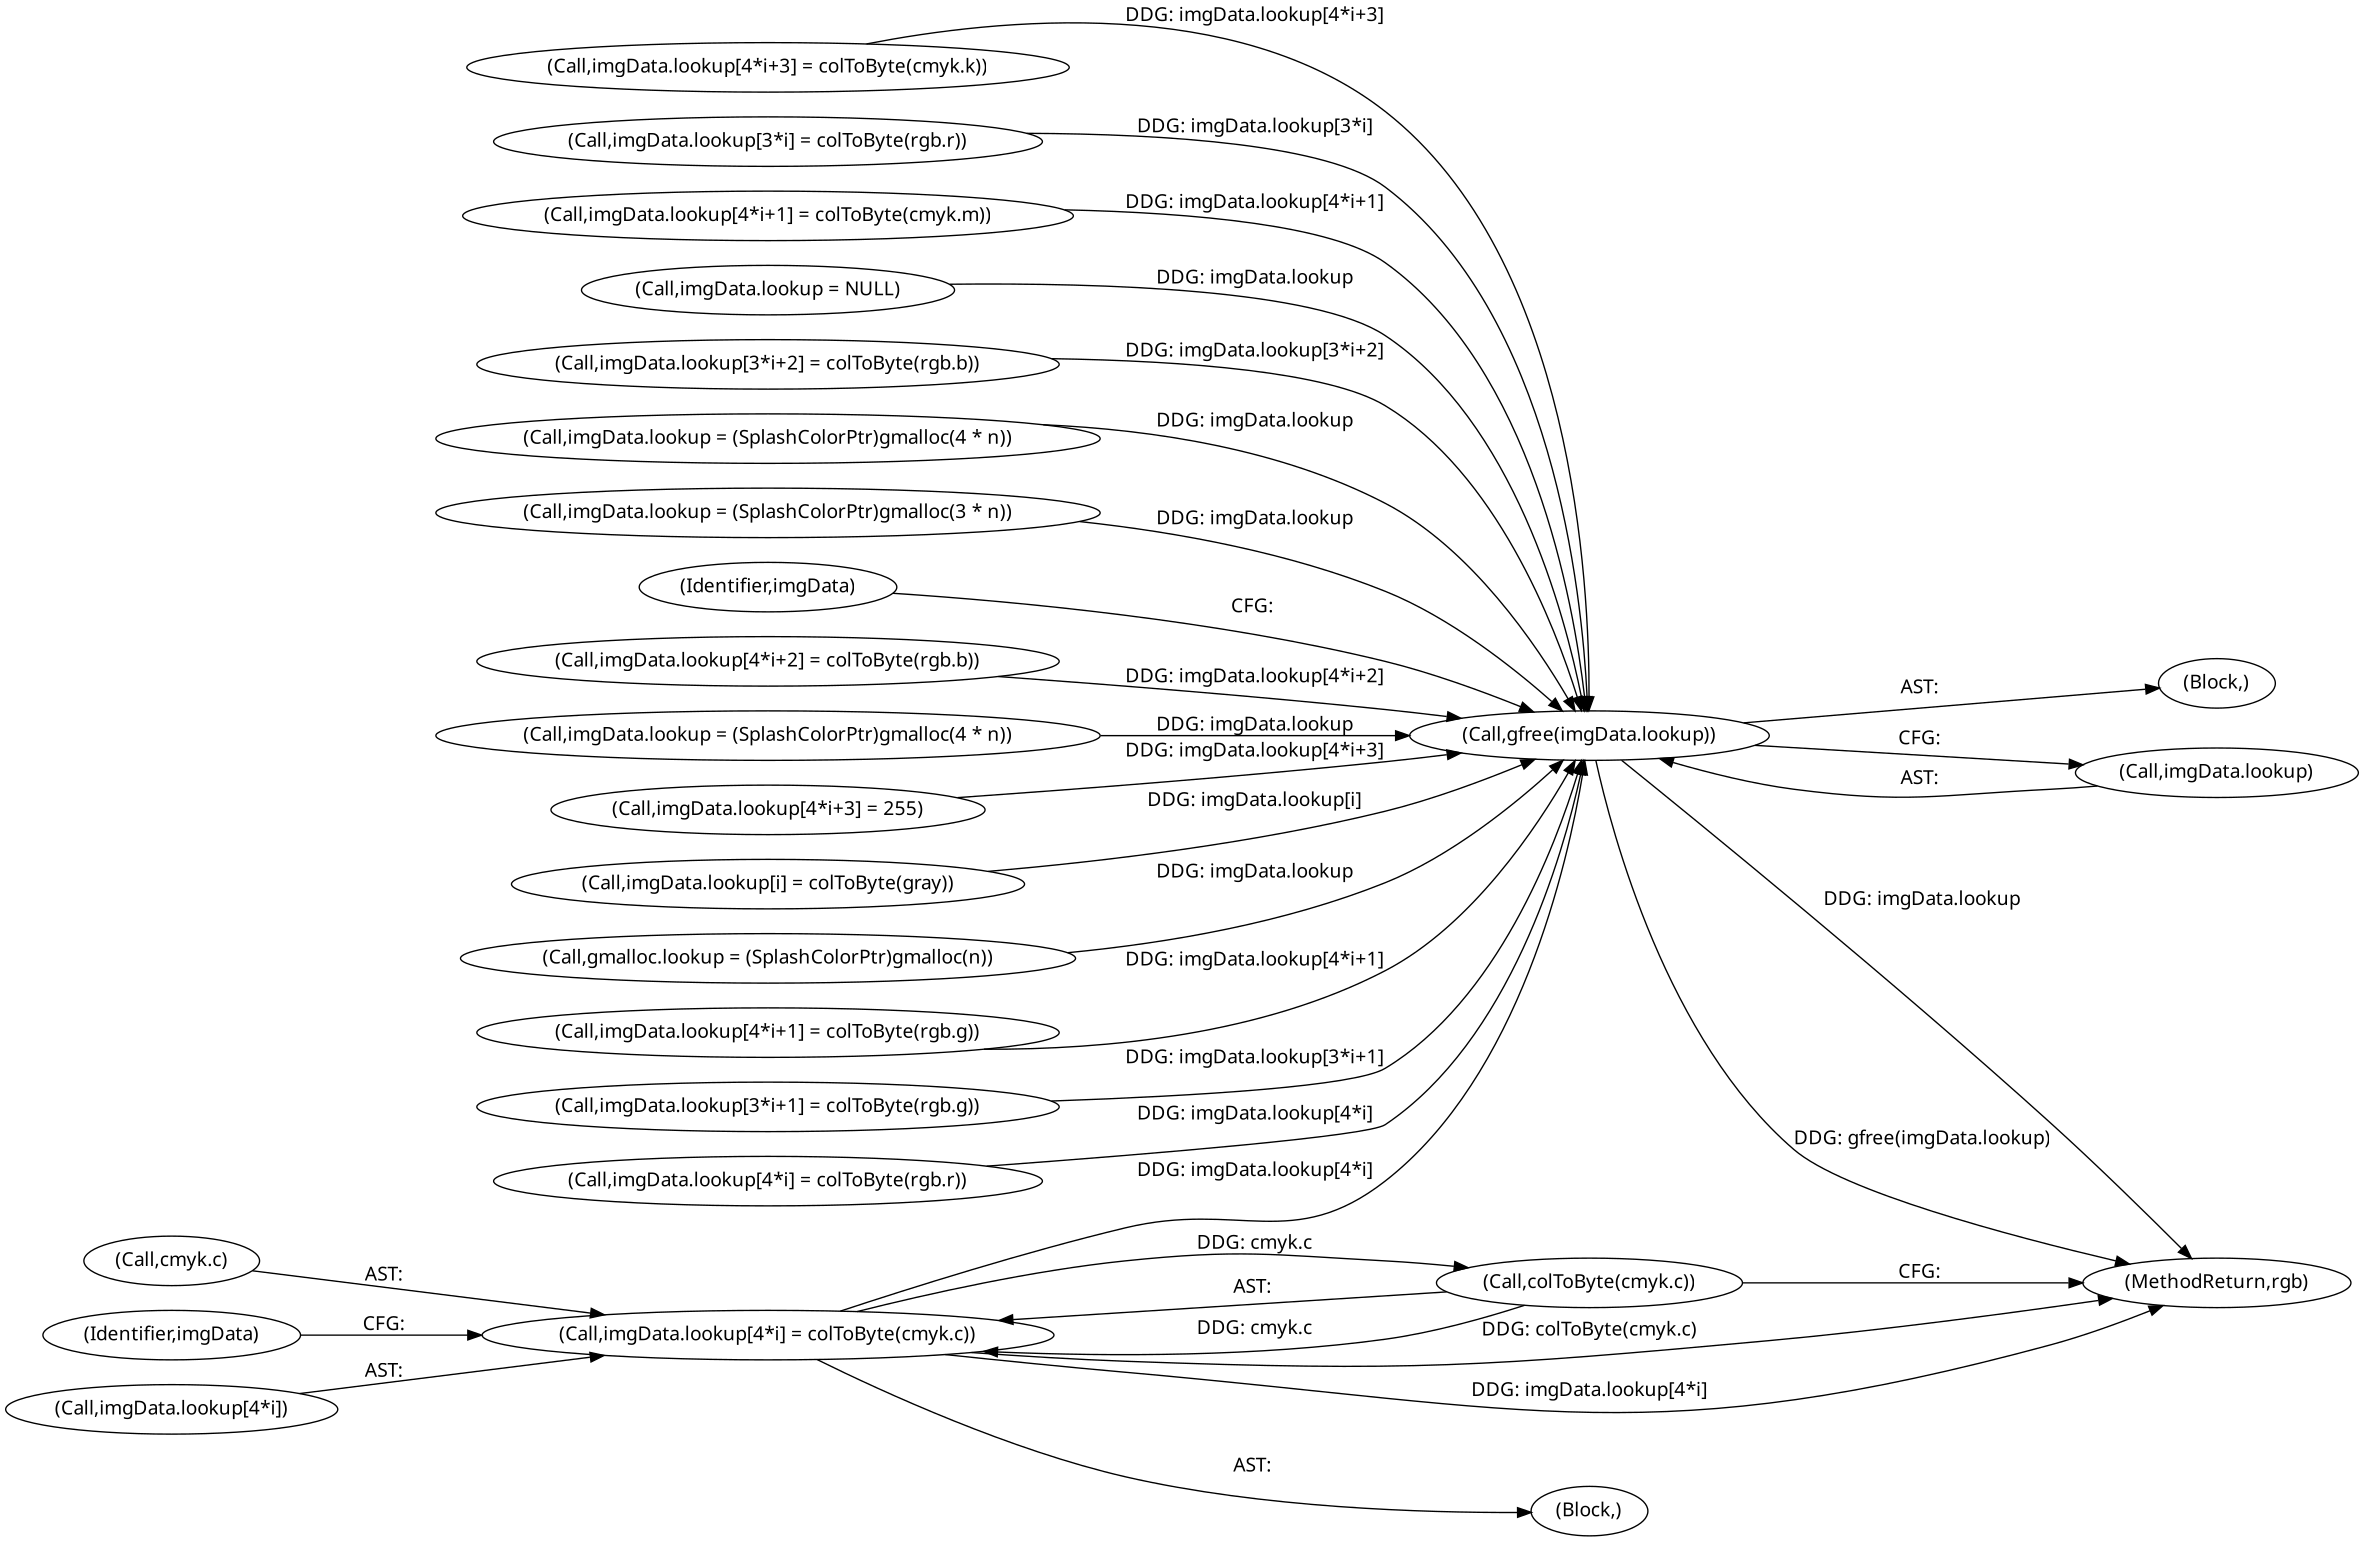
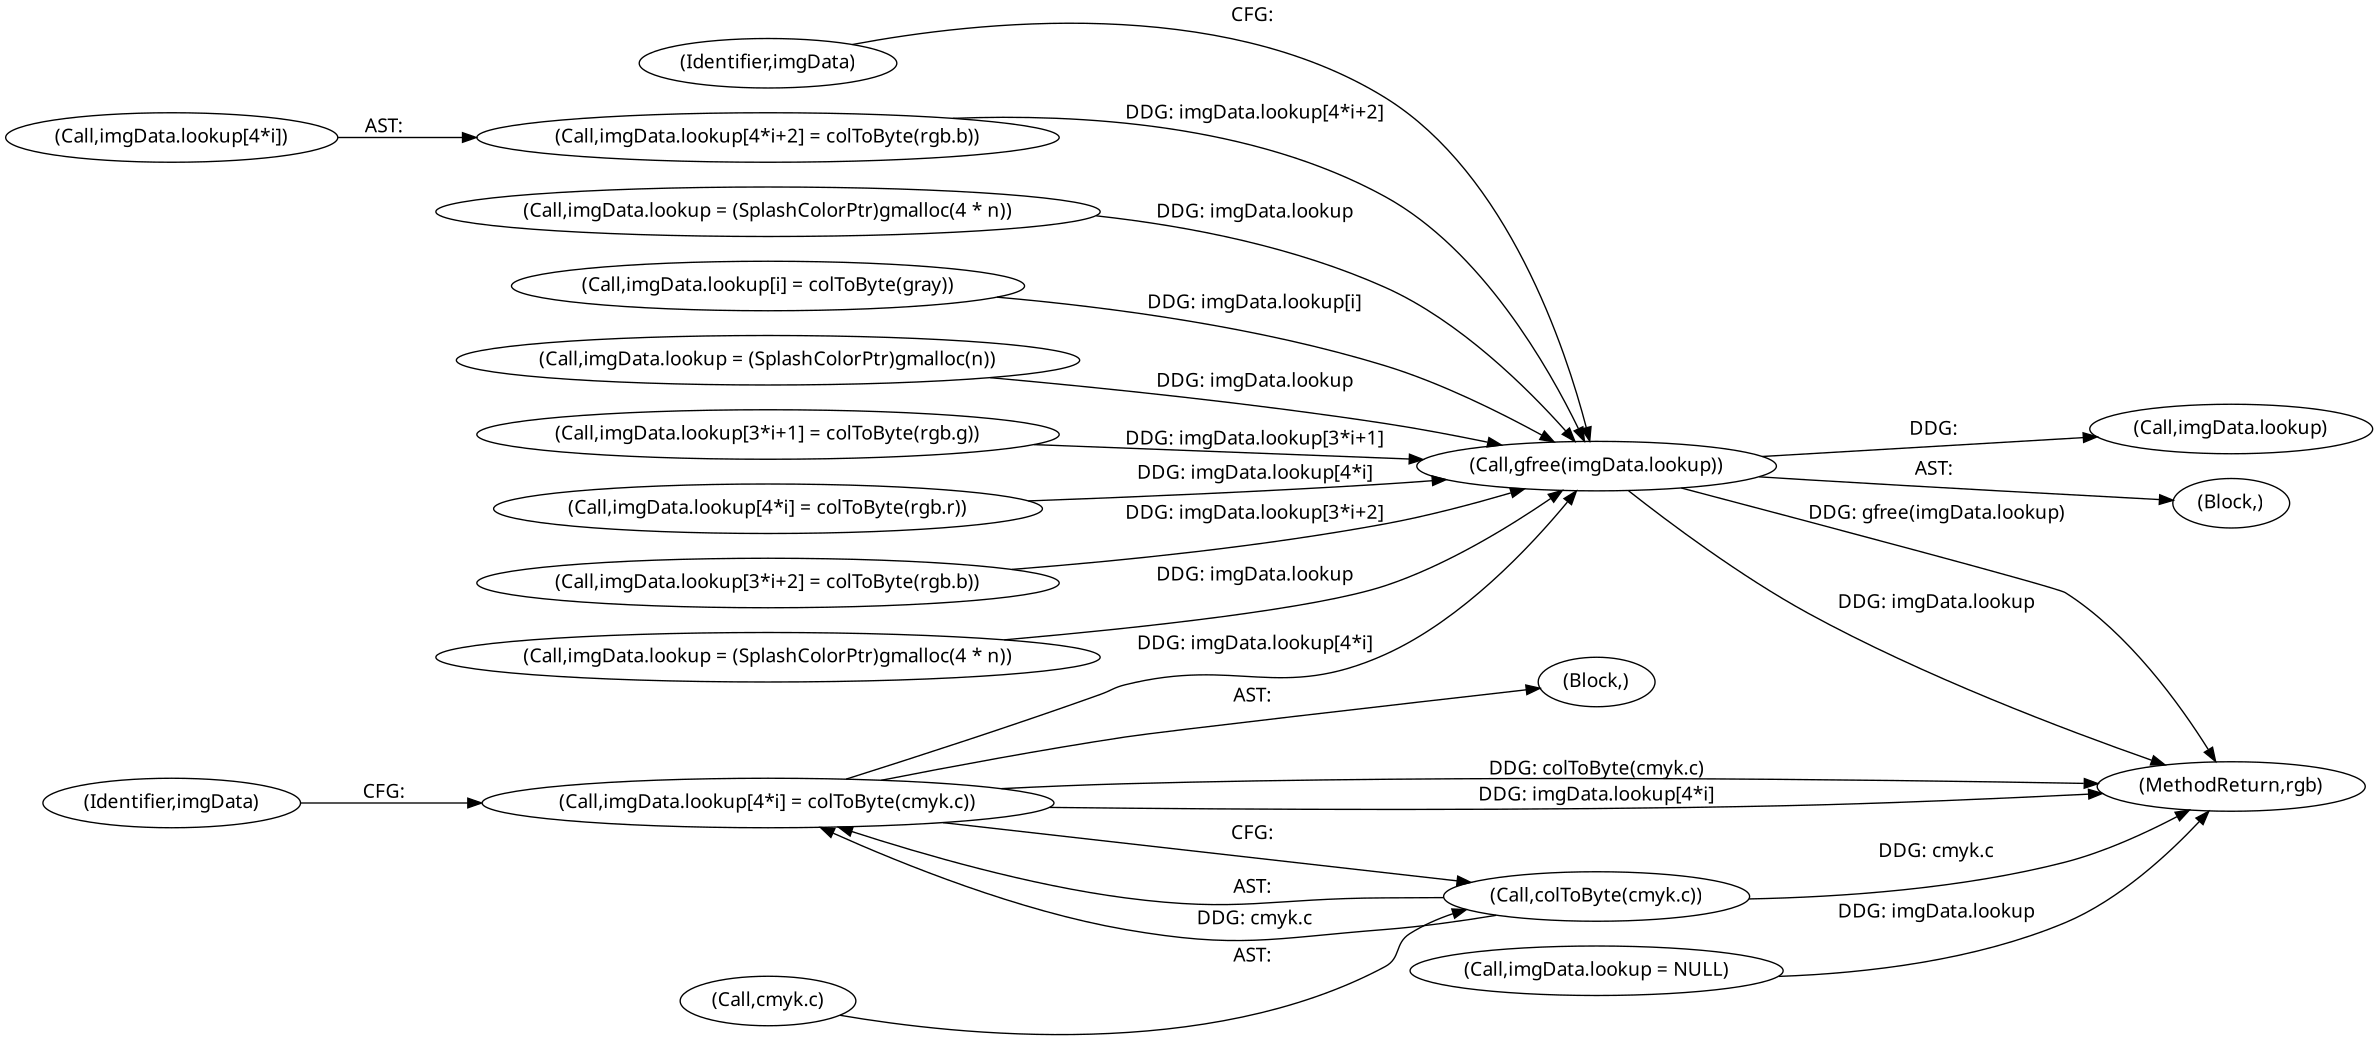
node "(Call,imgData.lookup[4*i+3] = colToByte(cmyk.k))": removed
node "(Call,imgData.lookup[3*i] = colToByte(rgb.r))": removed
node "(Call,imgData.lookup[4*i+1] = colToByte(cmyk.m))": removed
edge "(Call,imgData.lookup = NULL)" -> "(Call,gfree(imgData.lookup))": now "(Call,imgData.lookup = NULL)" -> "(MethodReturn,rgb)"
node "(Call,imgData.lookup = (SplashColorPtr)gmalloc(3 * n))": removed
edge "(Call,gfree(imgData.lookup))" -> "(Call,imgData.lookup)": label "CFG: " -> "DDG: "
edge "(Call,imgData.lookup)" -> "(Call,gfree(imgData.lookup))": removed, label "AST:"
node "(Call,imgData.lookup[4*i+3] = 255)": removed
node "(Call,gmalloc.lookup = (SplashColorPtr)gmalloc(n))": label "(Call,gmalloc.lookup = (SplashColorPtr)gmalloc(n))" -> "(Call,imgData.lookup = (SplashColorPtr)gmalloc(n))"
node "(Call,imgData.lookup[4*i+1] = colToByte(rgb.g))": removed
edge "(Call,imgData.lookup[4*i] = colToByte(cmyk.c))" -> "(Call,colToByte(cmyk.c))": label "DDG: cmyk.c" -> "CFG: "
edge "(Call,colToByte(cmyk.c))" -> "(MethodReturn,rgb)": label "CFG: " -> "DDG: cmyk.c"
edge "(Call,cmyk.c)" -> "(Call,imgData.lookup[4*i] = colToByte(cmyk.c))": now "(Call,cmyk.c)" -> "(Call,colToByte(cmyk.c))"
edge "(Call,imgData.lookup[4*i])" -> "(Call,imgData.lookup[4*i] = colToByte(cmyk.c))": now "(Call,imgData.lookup[4*i])" -> "(Call,imgData.lookup[4*i+2] = colToByte(rgb.b))"
